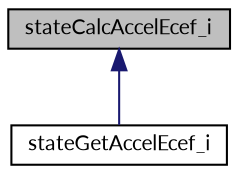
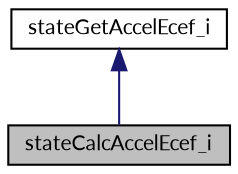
edge "stateGetAccelEcef_i" -> "stateCalcAccelEcef_i": reversed
